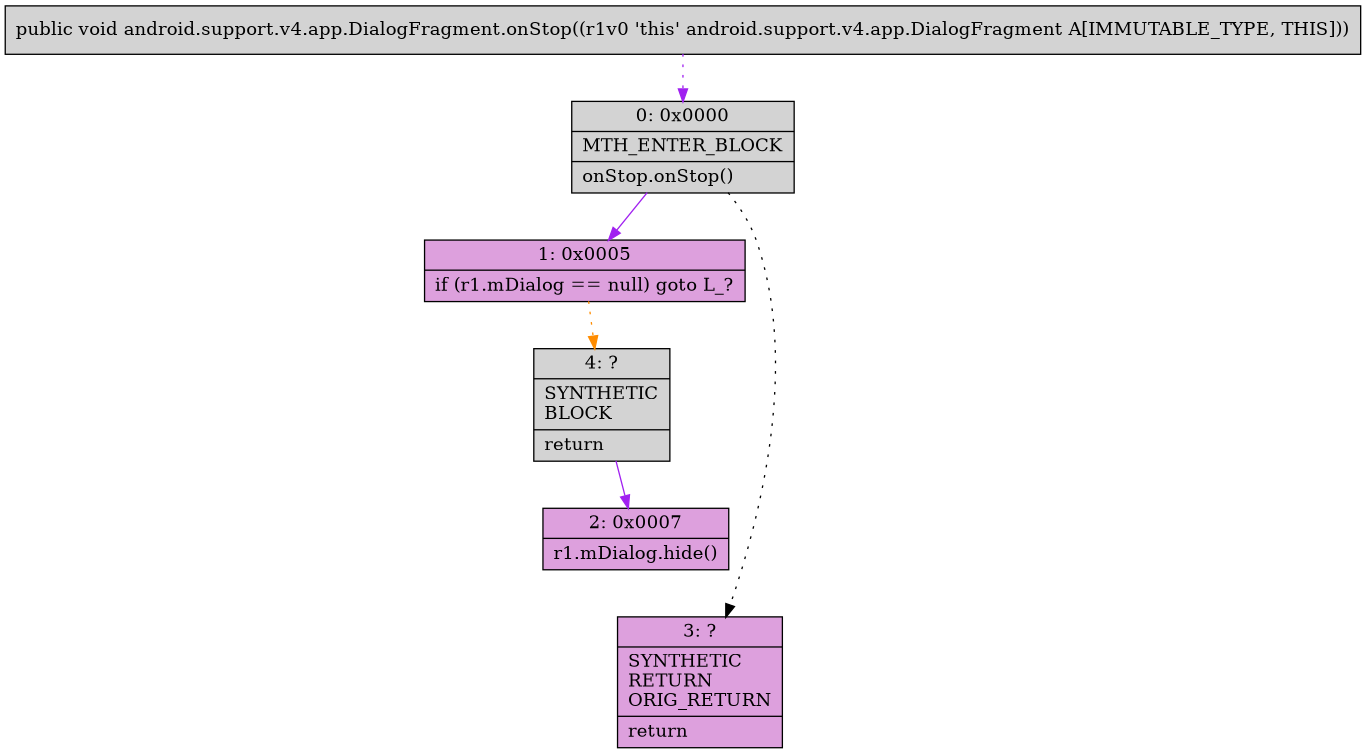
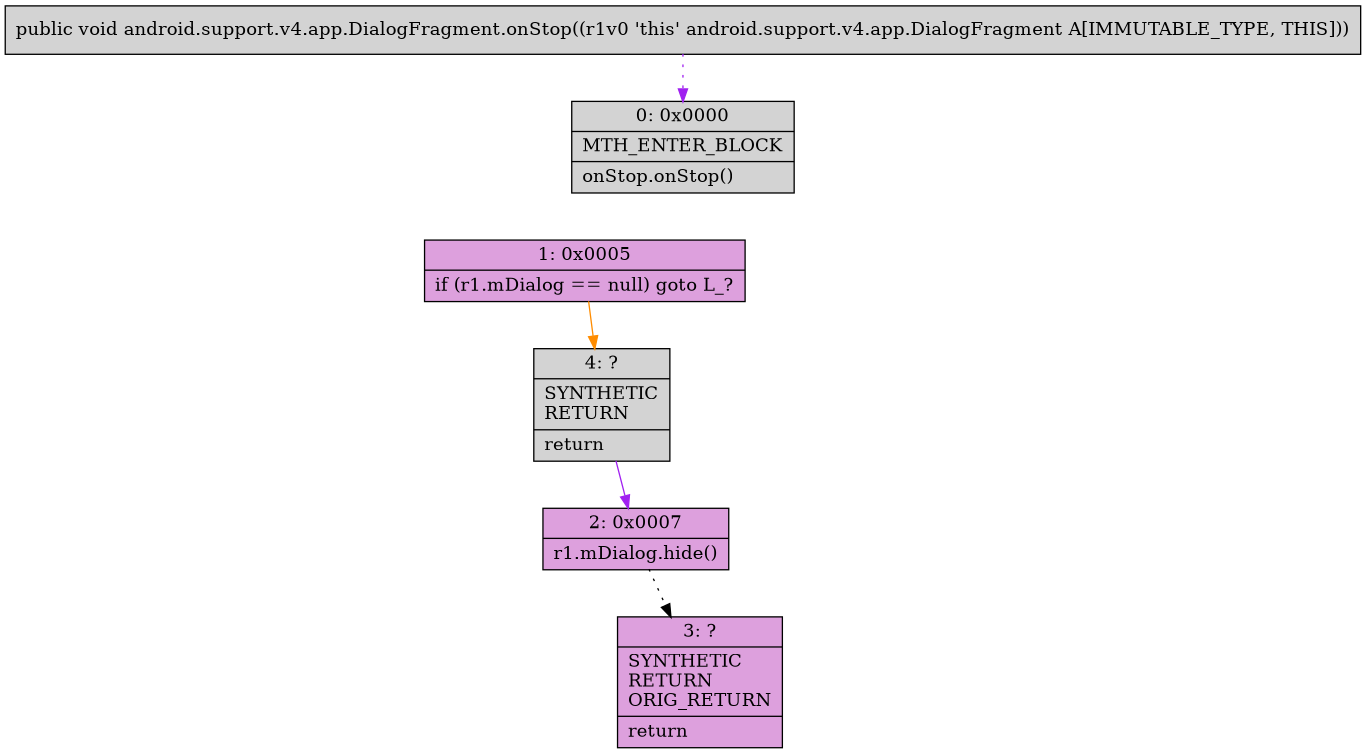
edge "0: 0x0000" -> "1: 0x0005": removed
edge "1: 0x0005" -> "4: ?": style dotted -> solid
edge "0: 0x0000" -> "3: ?": now "2: 0x0007" -> "3: ?"
node "4: ?": text "BLOCK" -> "RETURN"
